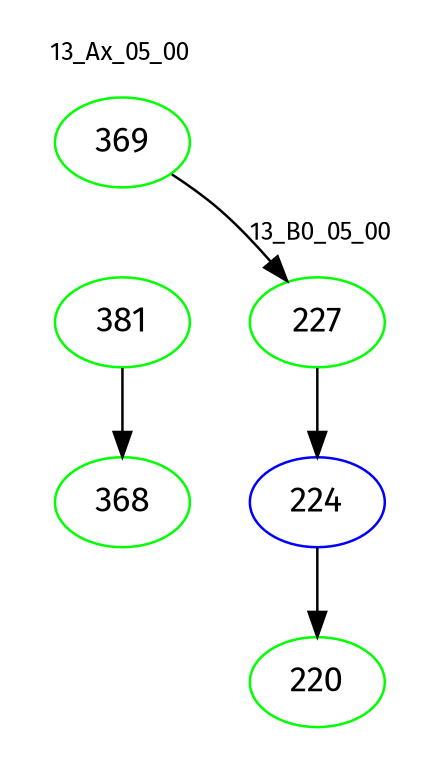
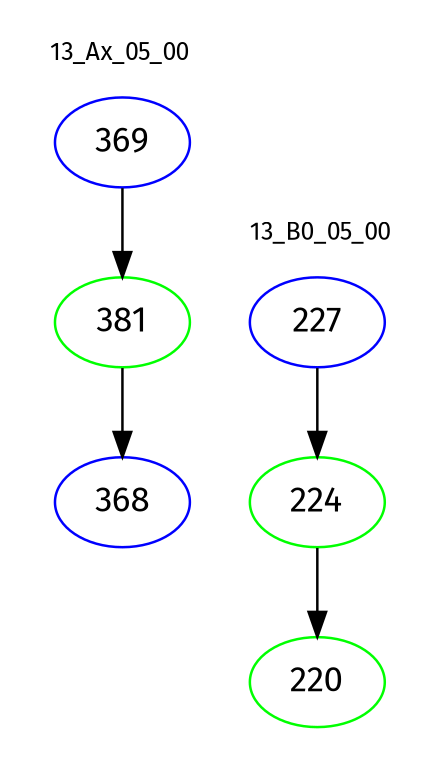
node "369": color green -> blue
edge "369" -> "227": now "369" -> "381"
node "227": color green -> blue
node "368": color green -> blue
node "224": color blue -> green
